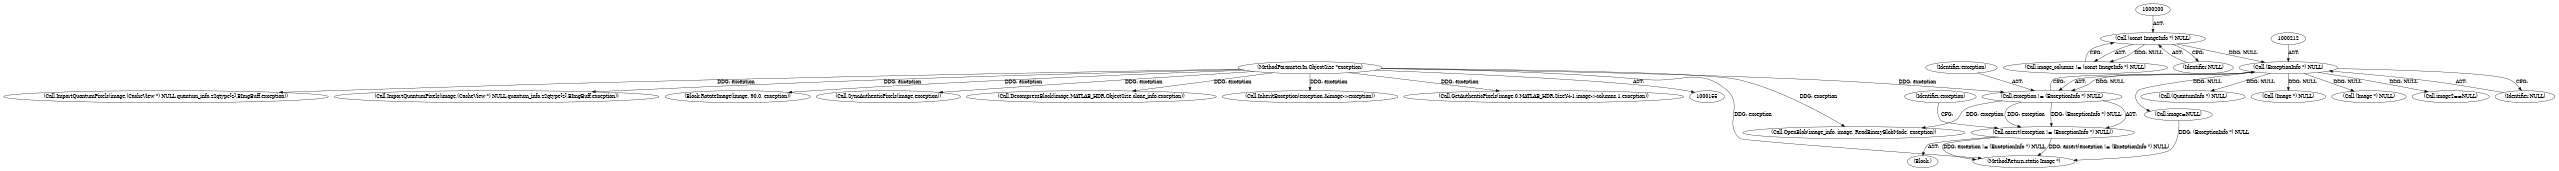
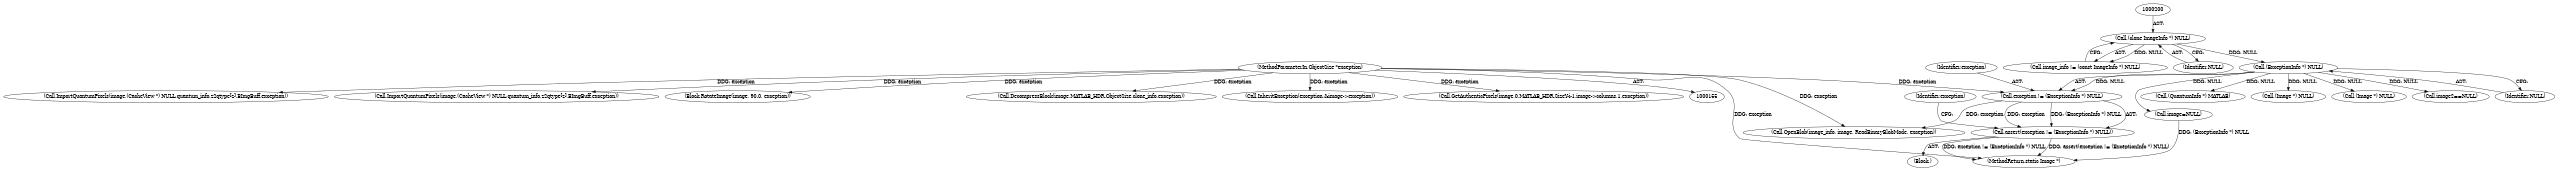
node "(Call,(const ImageInfo *) NULL)": label "(Call,(const ImageInfo *) NULL)" -> "(Call,(clone ImageInfo *) NULL)"
node "1000212": removed
node "(Call,image_columns != (const ImageInfo *) NULL)": label "(Call,image_columns != (const ImageInfo *) NULL)" -> "(Call,image_info != (const ImageInfo *) NULL)"
edge "(Call,exception != (ExceptionInfo *) NULL)" -> "(Call,(ExceptionInfo *) NULL)": removed, label "CFG:"
node "(Call,SyncAuthenticPixels(image,exception))": removed
node "(Call,(QuantumInfo *) NULL)": label "(Call,(QuantumInfo *) NULL)" -> "(Call,(QuantumInfo *) MATLAB)"
